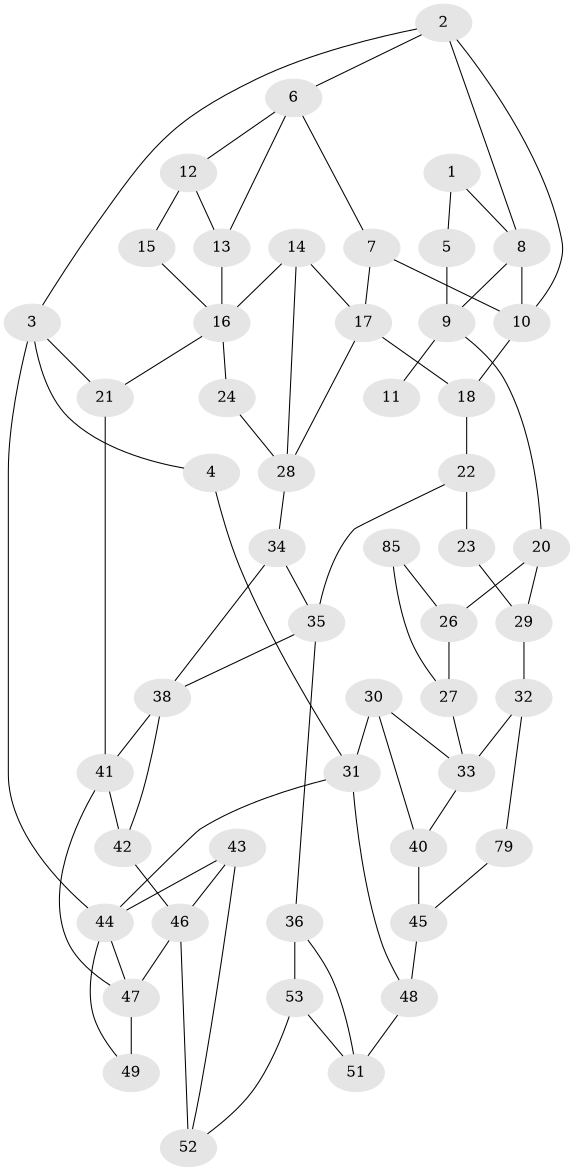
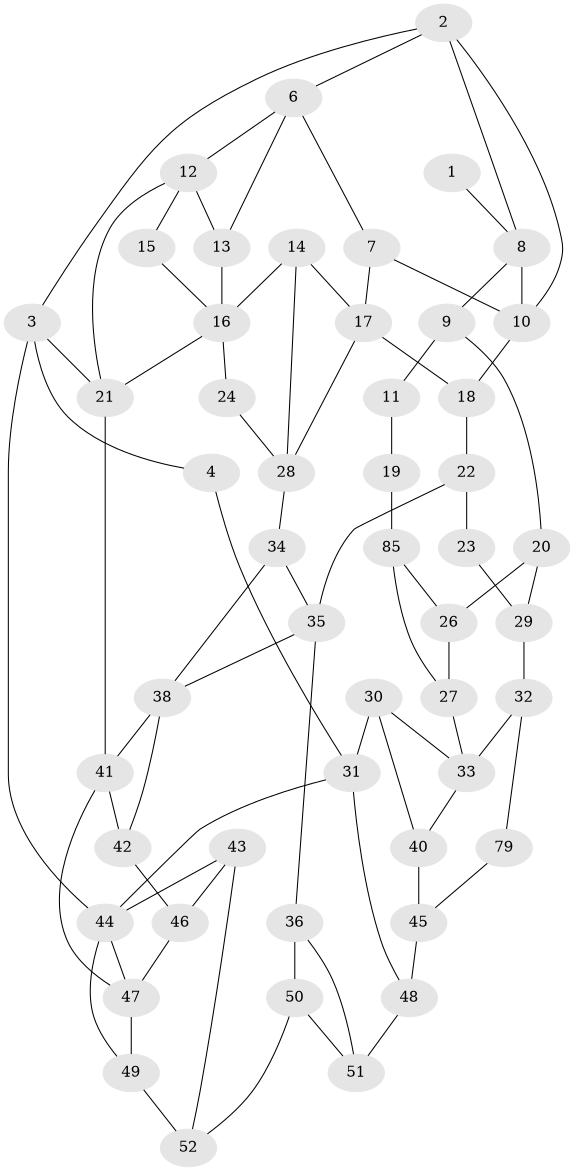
node "5": removed
edge "12" -- "21": added
node "19": added
node "53": label "53" -> "50"
edge "46" -- "52": now "49" -- "52"
